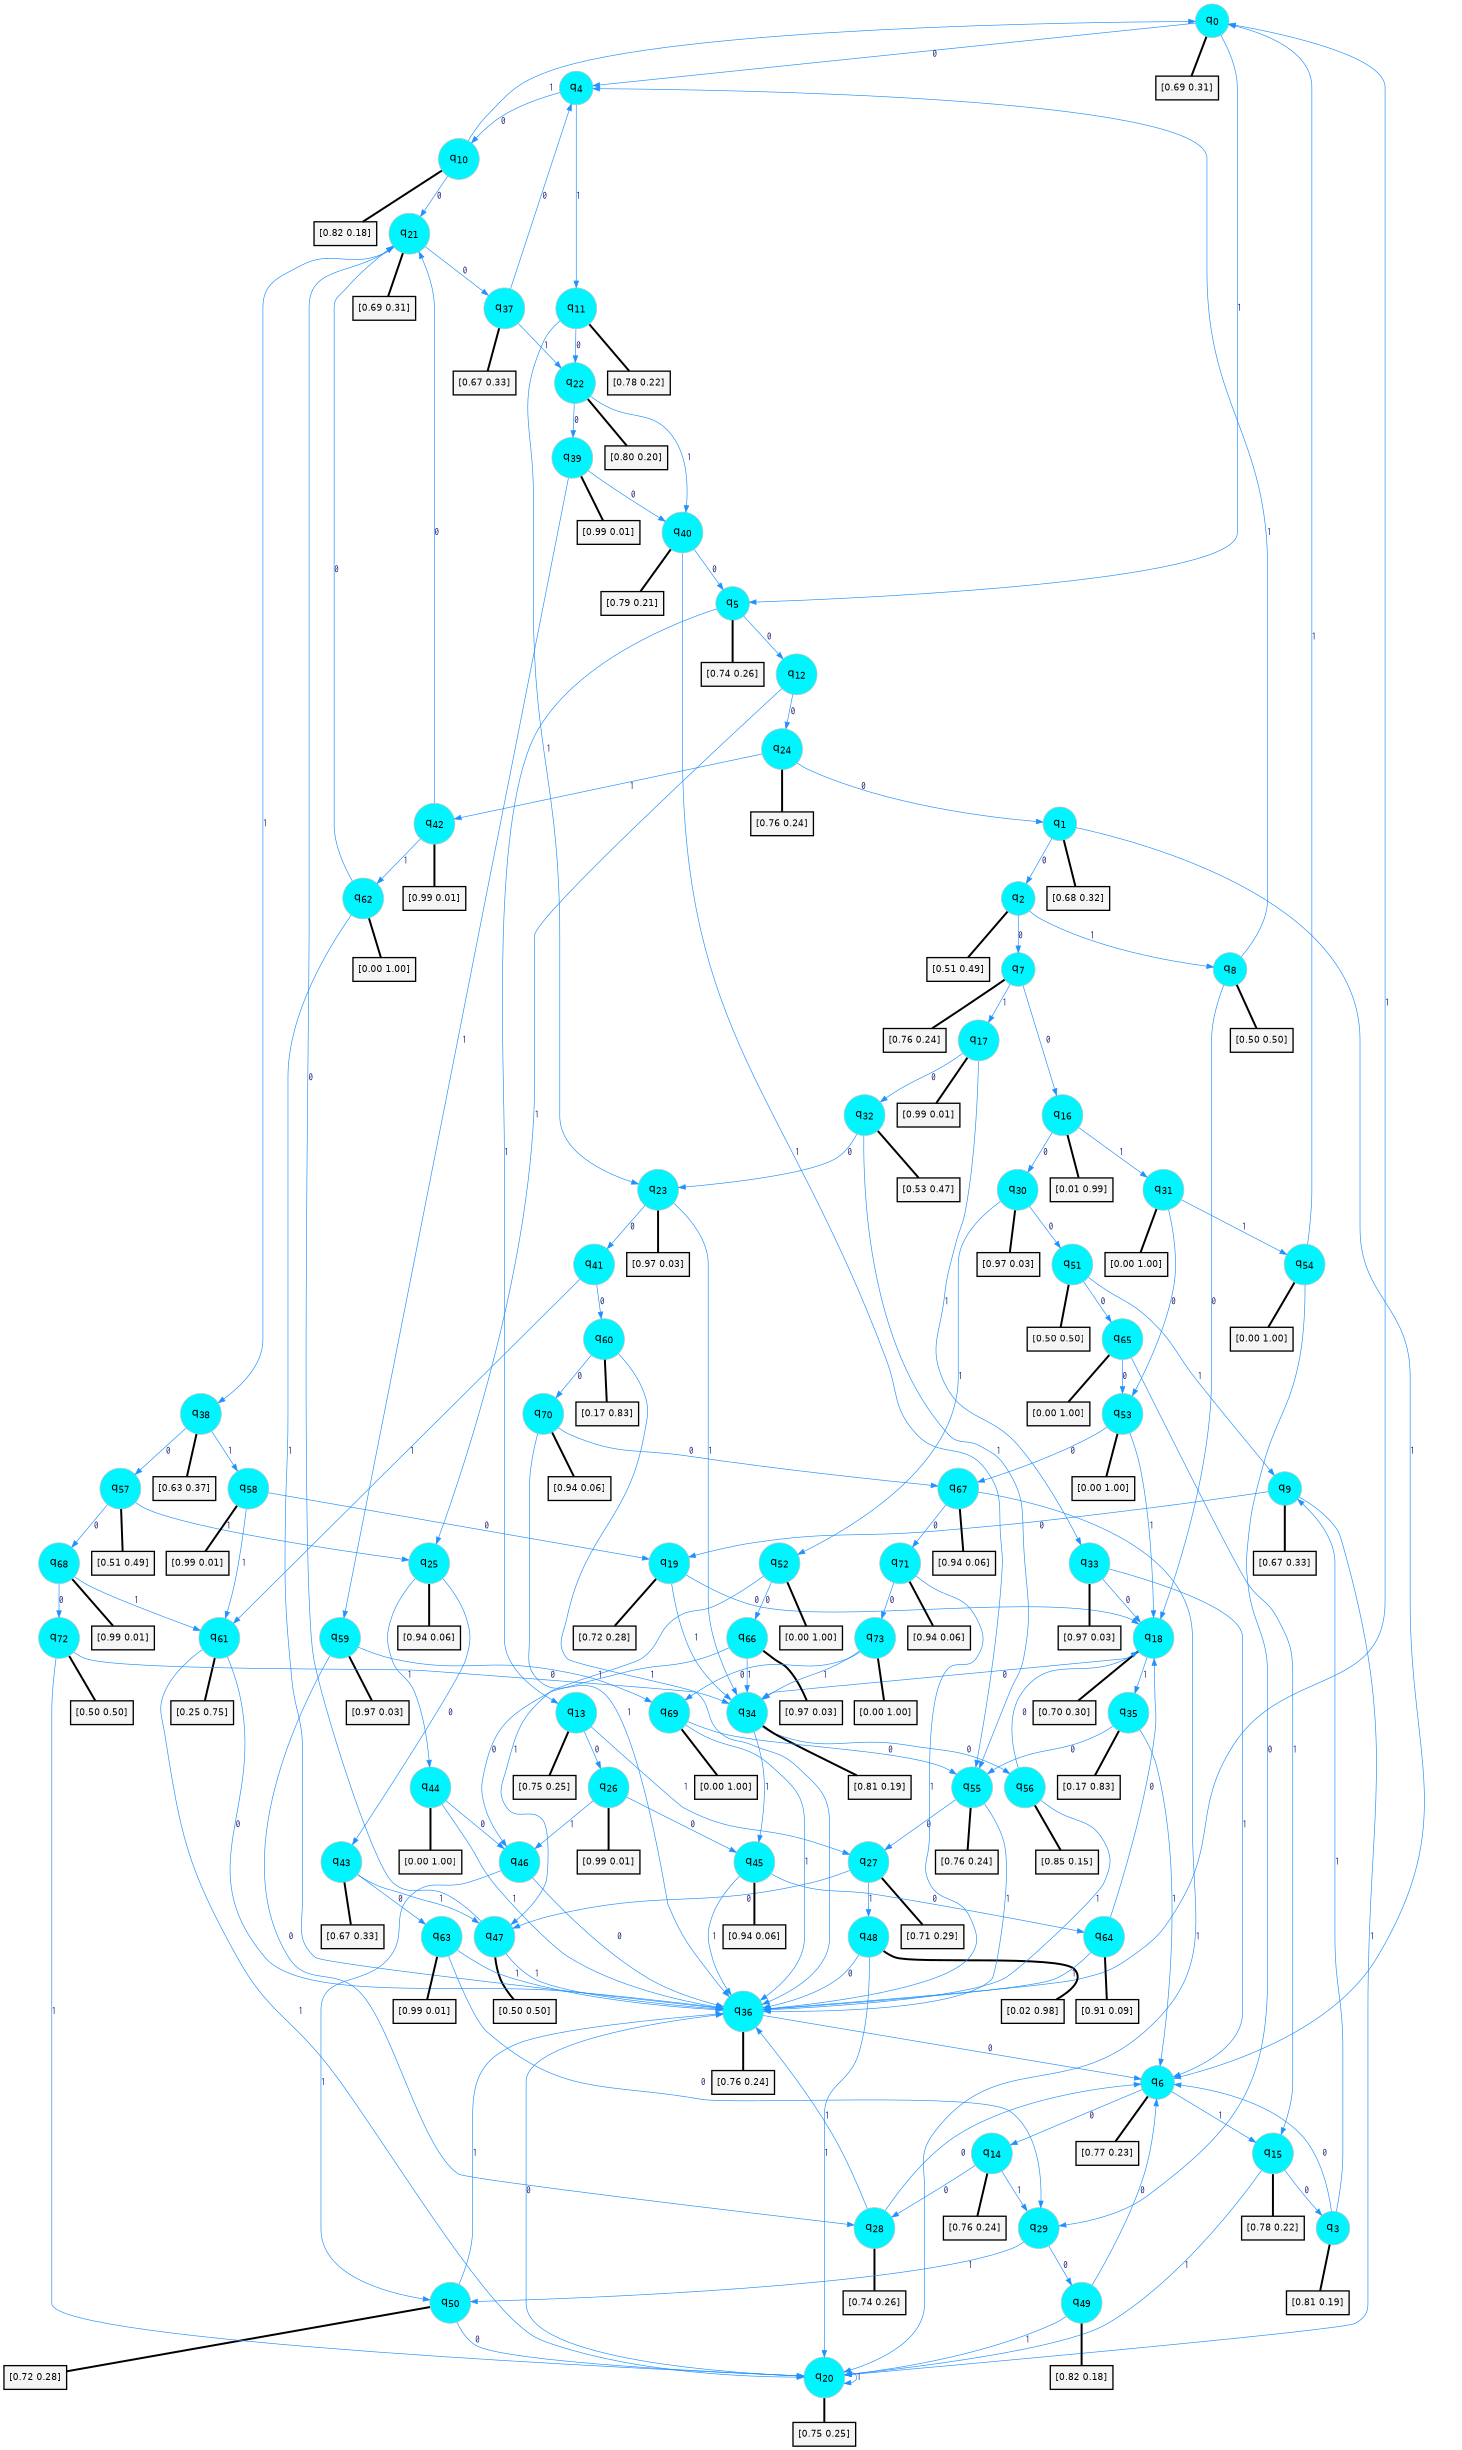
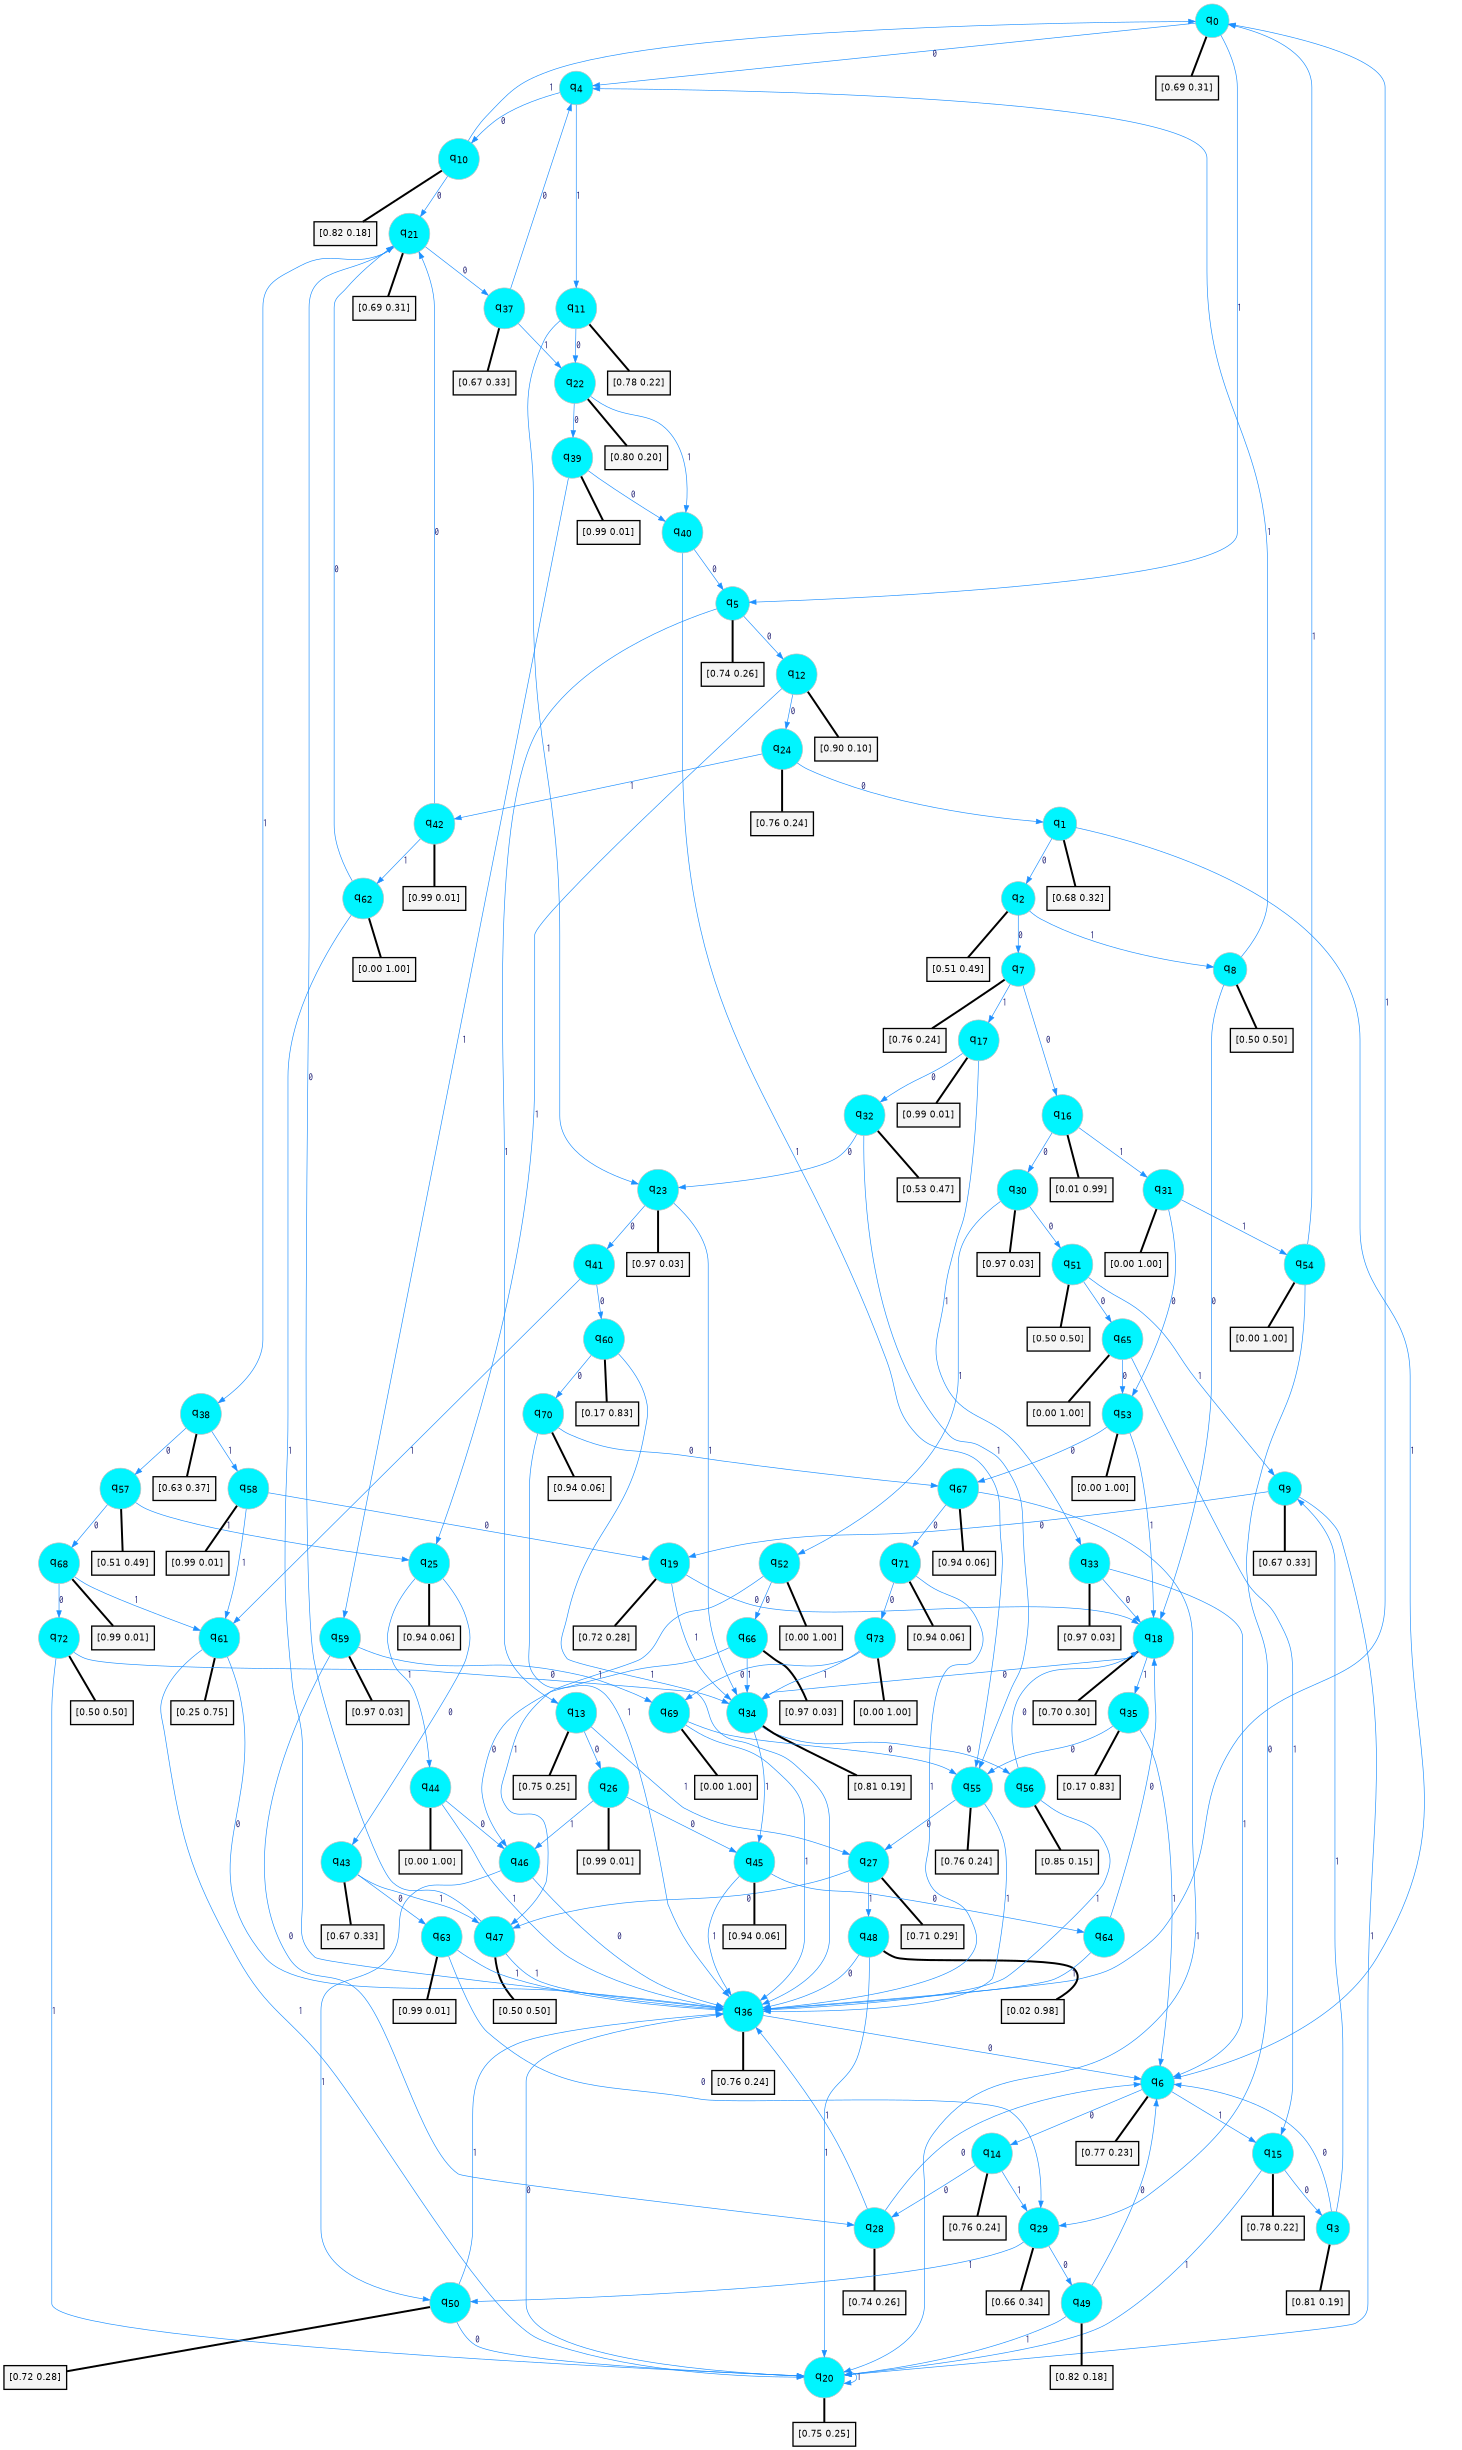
node "[0.79 0.21]": removed
node "[0.90 0.10]": added
node "[0.91 0.09]": removed
node "[0.66 0.34]": added
